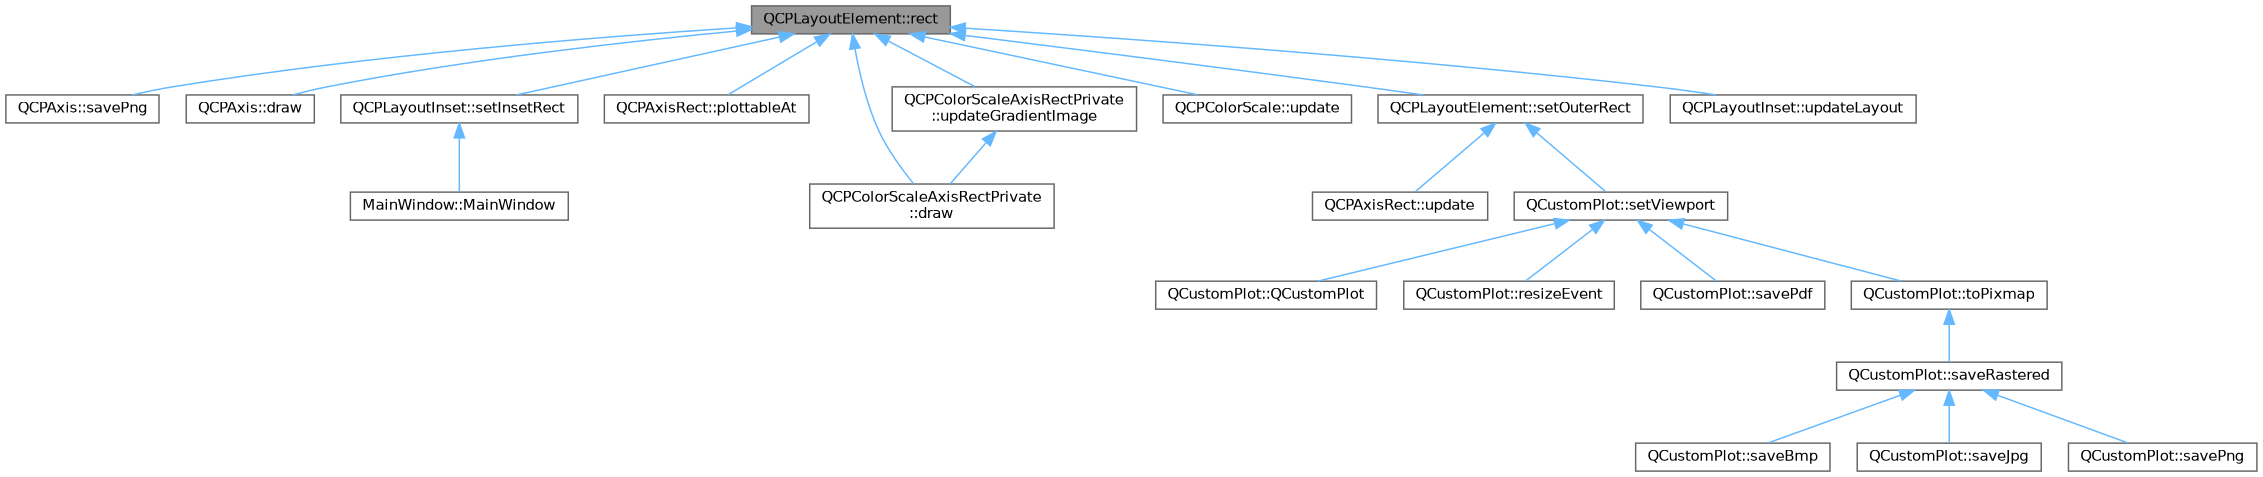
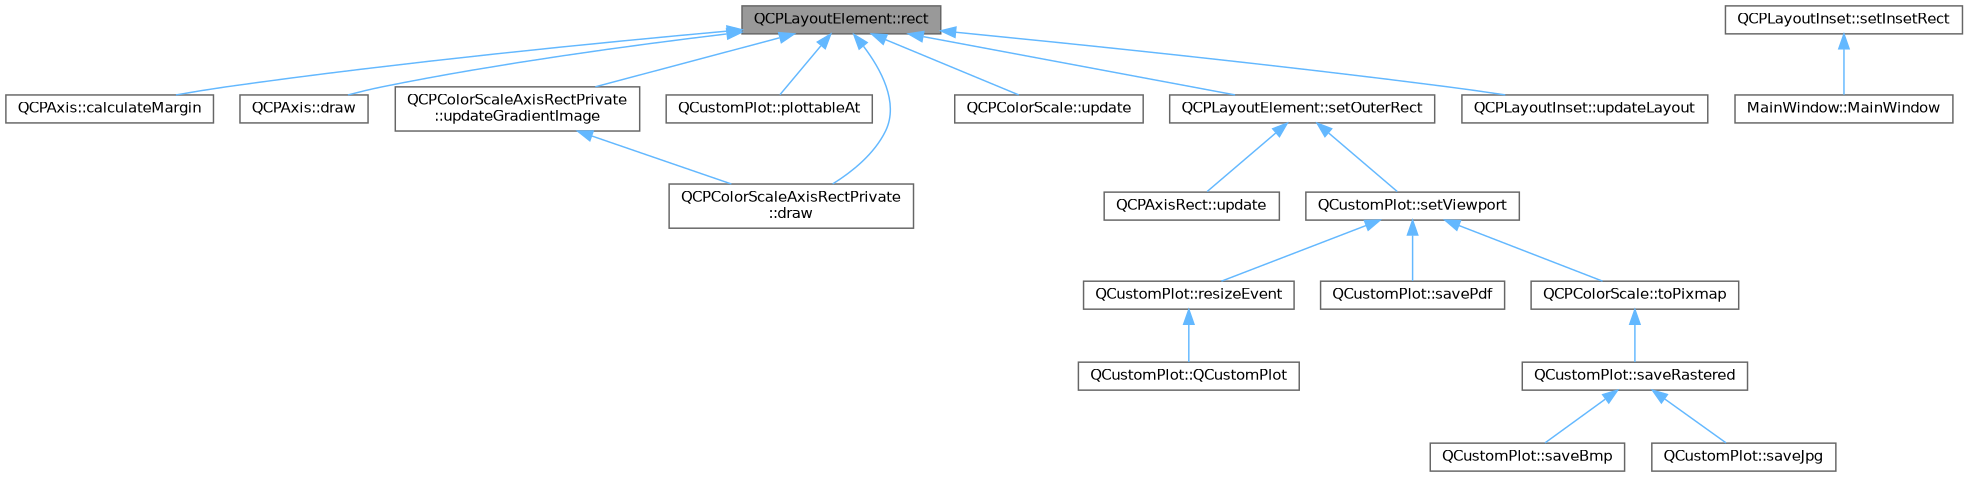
edge "QCPLayoutInset::setInsetRect" -> "QCPLayoutElement::rect": removed
node "QCPAxis::savePng": label "QCPAxis::savePng" -> "QCPAxis::calculateMargin"
node "QCPAxisRect::plottableAt": label "QCPAxisRect::plottableAt" -> "QCustomPlot::plottableAt"
edge "QCustomPlot::QCustomPlot" -> "QCustomPlot::setViewport": now "QCustomPlot::QCustomPlot" -> "QCustomPlot::resizeEvent"
node "QCustomPlot::toPixmap": label "QCustomPlot::toPixmap" -> "QCPColorScale::toPixmap"
node "QCustomPlot::savePng": removed
